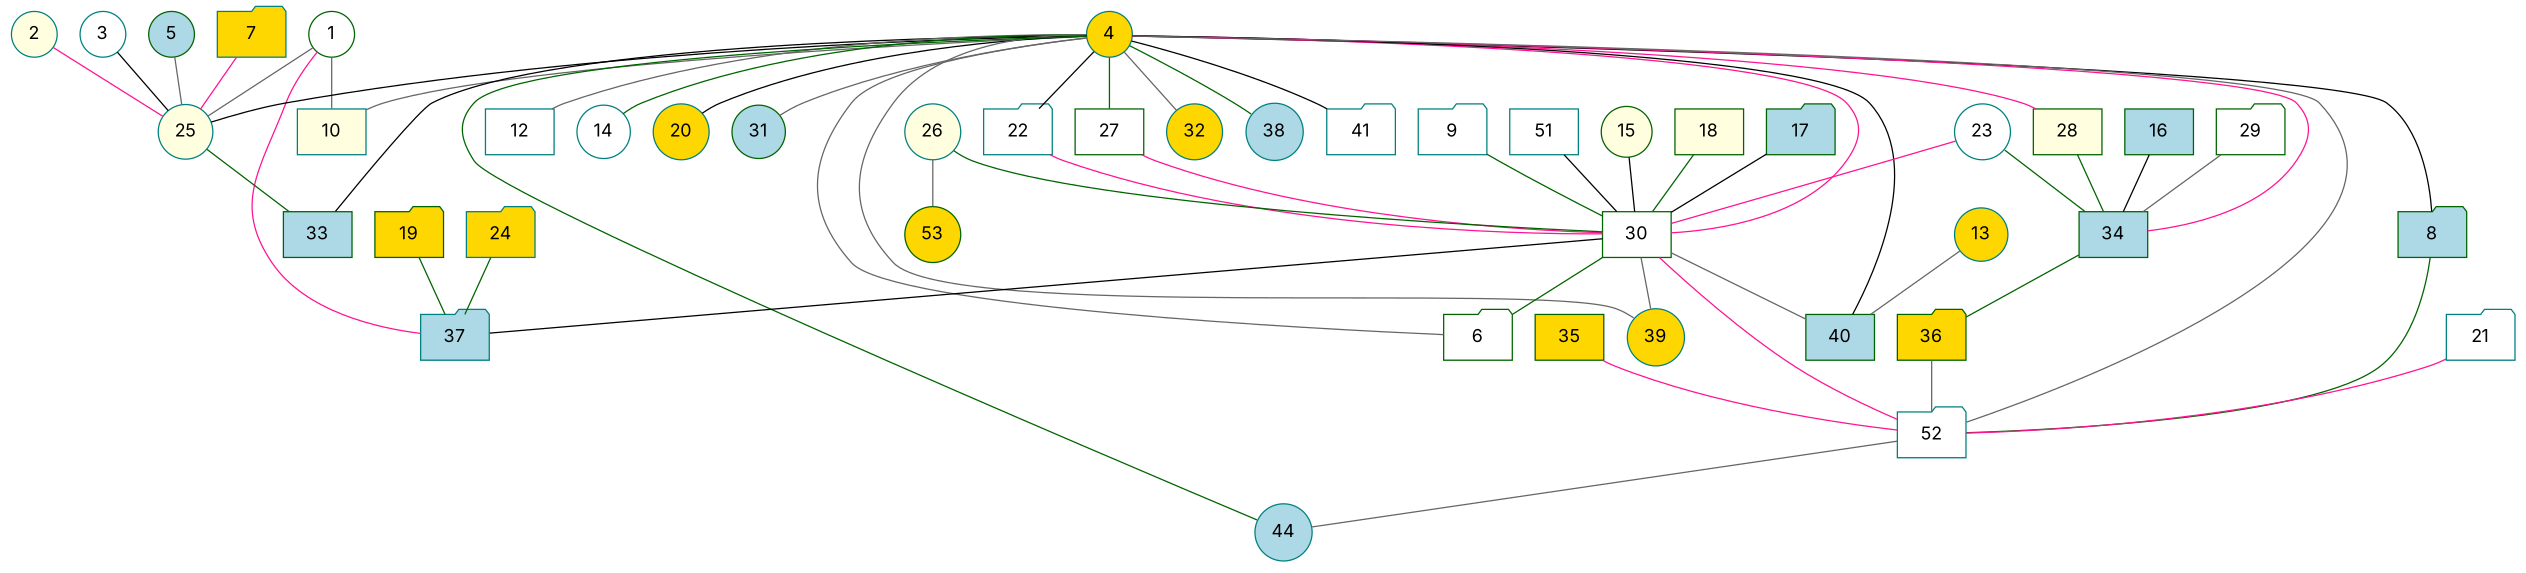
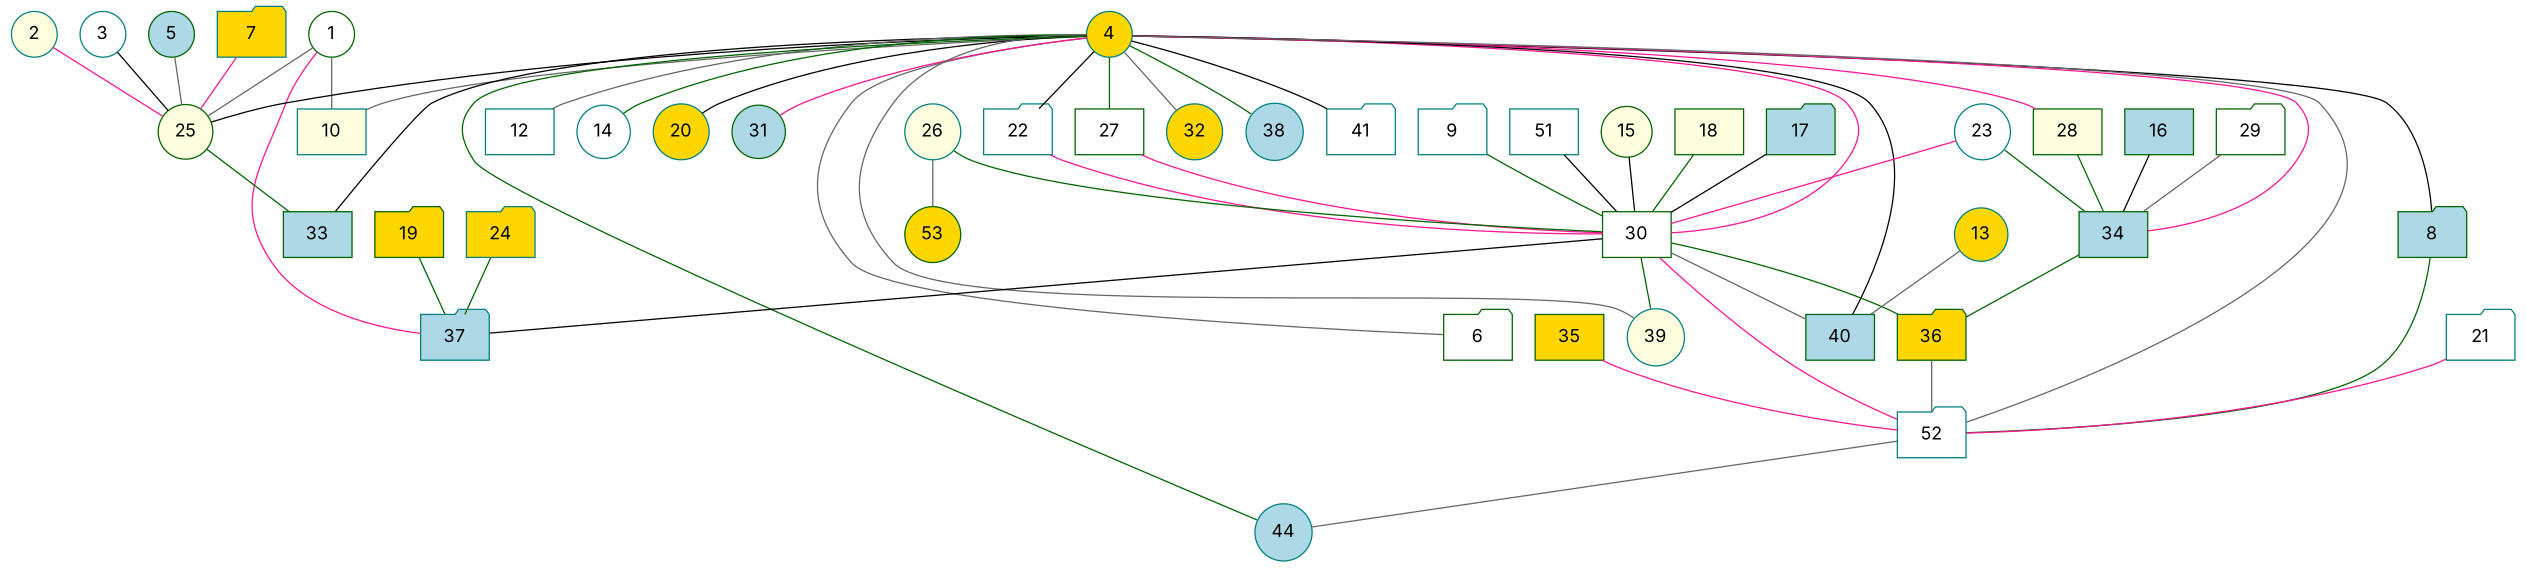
edge "4" -- "31": color gray40 -> deeppink
node "25": color teal -> darkgreen
edge "30" -- "39": color gray40 -> darkgreen
edge "30" -- "6": now "30" -- "36"
node "39": fillcolor gold -> lightyellow
